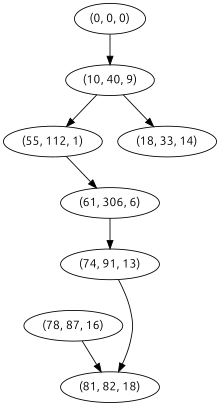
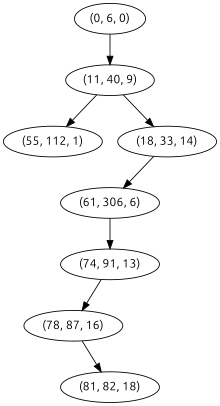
node "(0, 0, 0)": label "(0, 0, 0)" -> "(0, 6, 0)"
node "(10, 40, 9)": label "(10, 40, 9)" -> "(11, 40, 9)"
edge "(55, 112, 1)" -> "(61, 306, 6)": now "(18, 33, 14)" -> "(61, 306, 6)"
edge "(74, 91, 13)" -> "(81, 82, 18)": now "(74, 91, 13)" -> "(78, 87, 16)"
